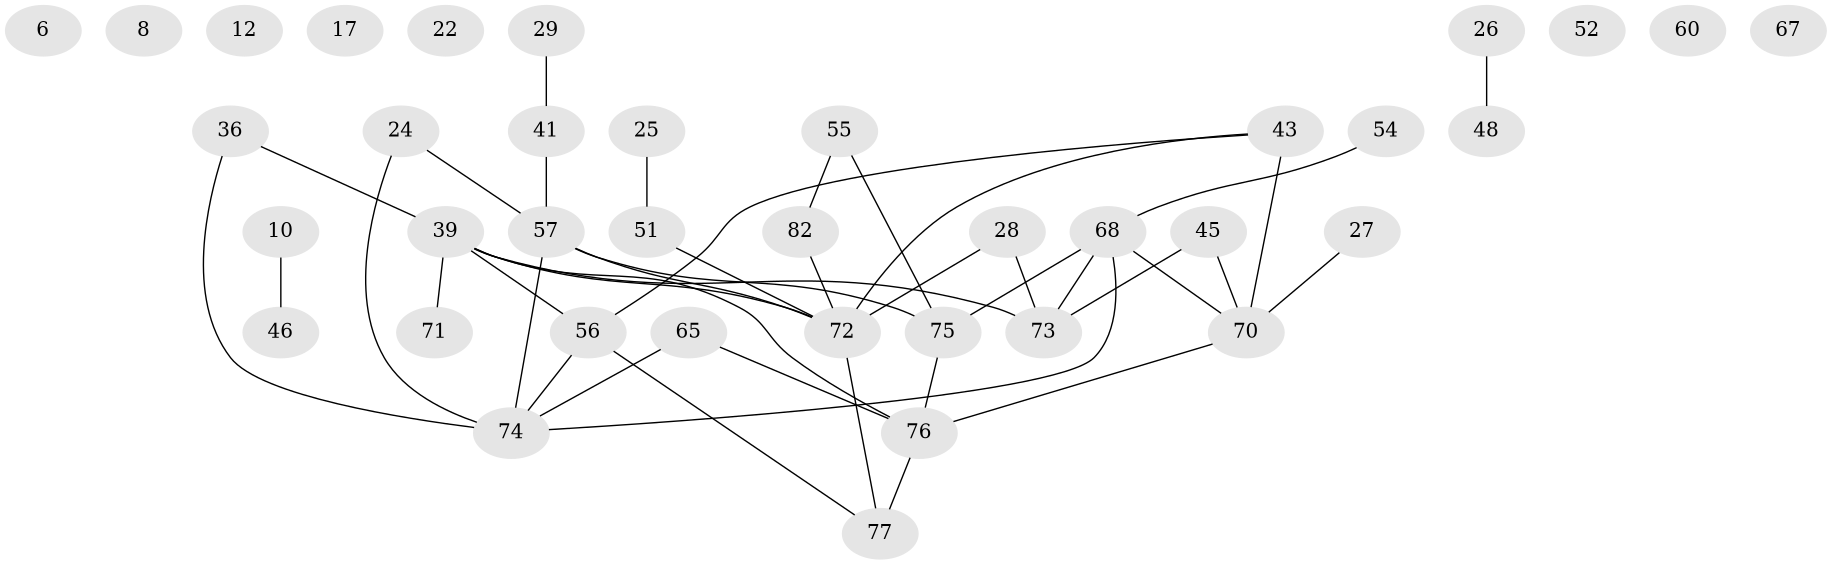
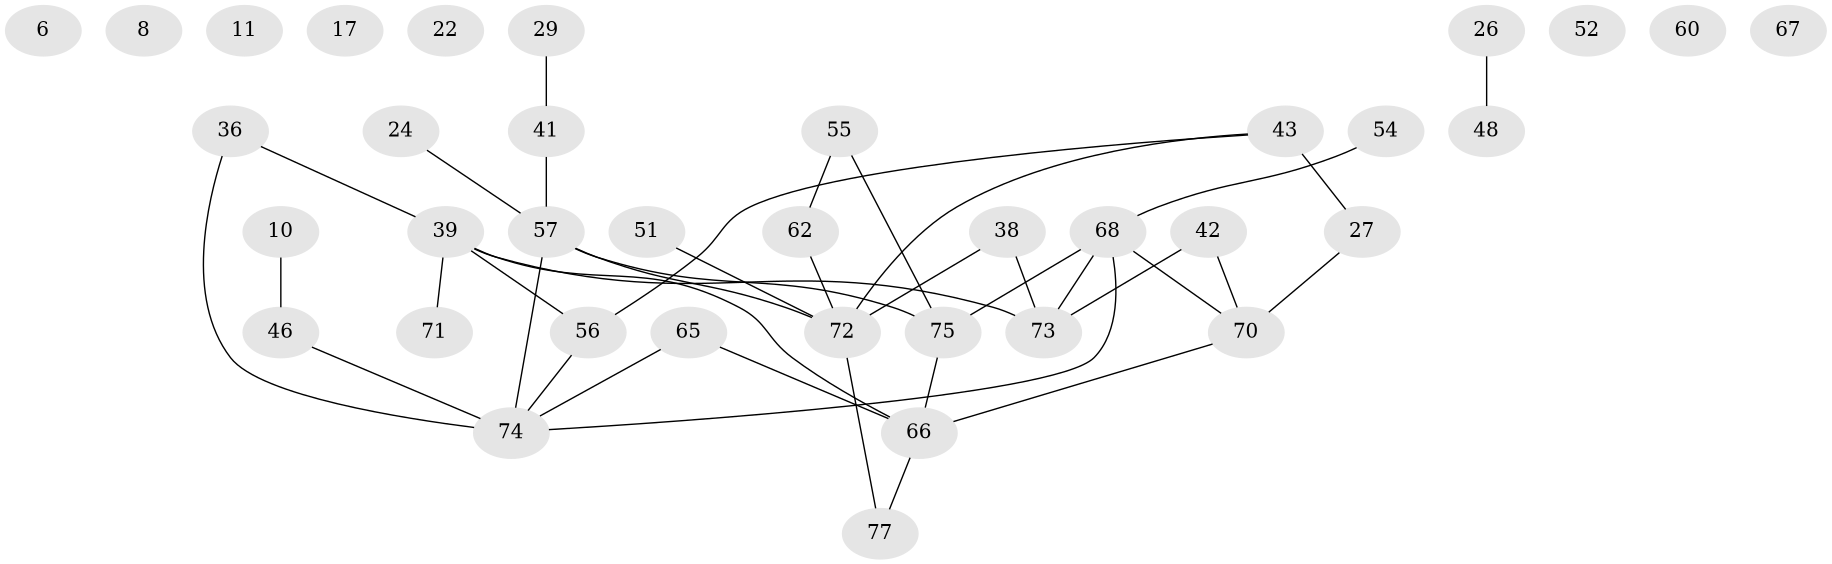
node "12": label "12" -> "11"
node "25": removed
node "82": label "82" -> "62"
node "28": label "28" -> "38"
node "45": label "45" -> "42"
edge "43" -- "70": now "43" -- "27"
edge "39" -- "72": removed
edge "24" -- "74": now "46" -- "74"
edge "56" -- "77": removed
node "76": label "76" -> "66"
